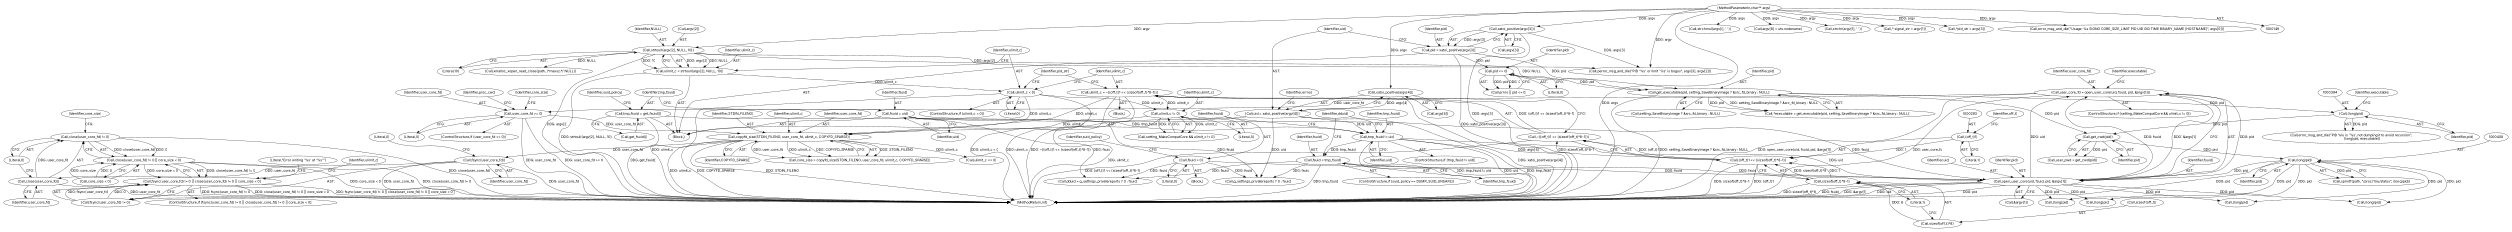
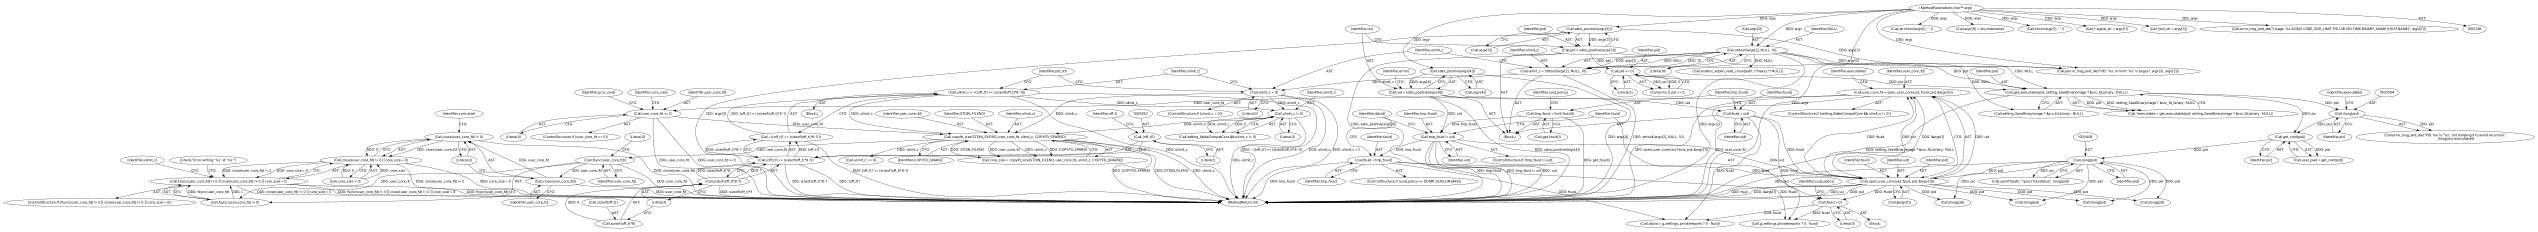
edge "(Call,strtoull(argv[2], NULL, 10))" -> "(Call,setting_SaveBinaryImage ? &src_fd_binary : NULL)": added, label "DDG: NULL"
node "(Call,tmp_fsuid = get_fsuid())": label "(Call,tmp_fsuid = get_fsuid())" -> "(Call,tmp_fsuid = limit_fsuid())"
edge "(Call,uid = xatoi_positive(argv[4]))" -> "(Call,g_settings_privatereports ? 0 : fsuid)": now "(Call,uid = xatoi_positive(argv[4]))" -> "(Call,fsuid = uid)"
edge "(Call,fsuid = 0)" -> "(Call,open_user_core(uid, fsuid, pid, &argv[1]))": reversed
